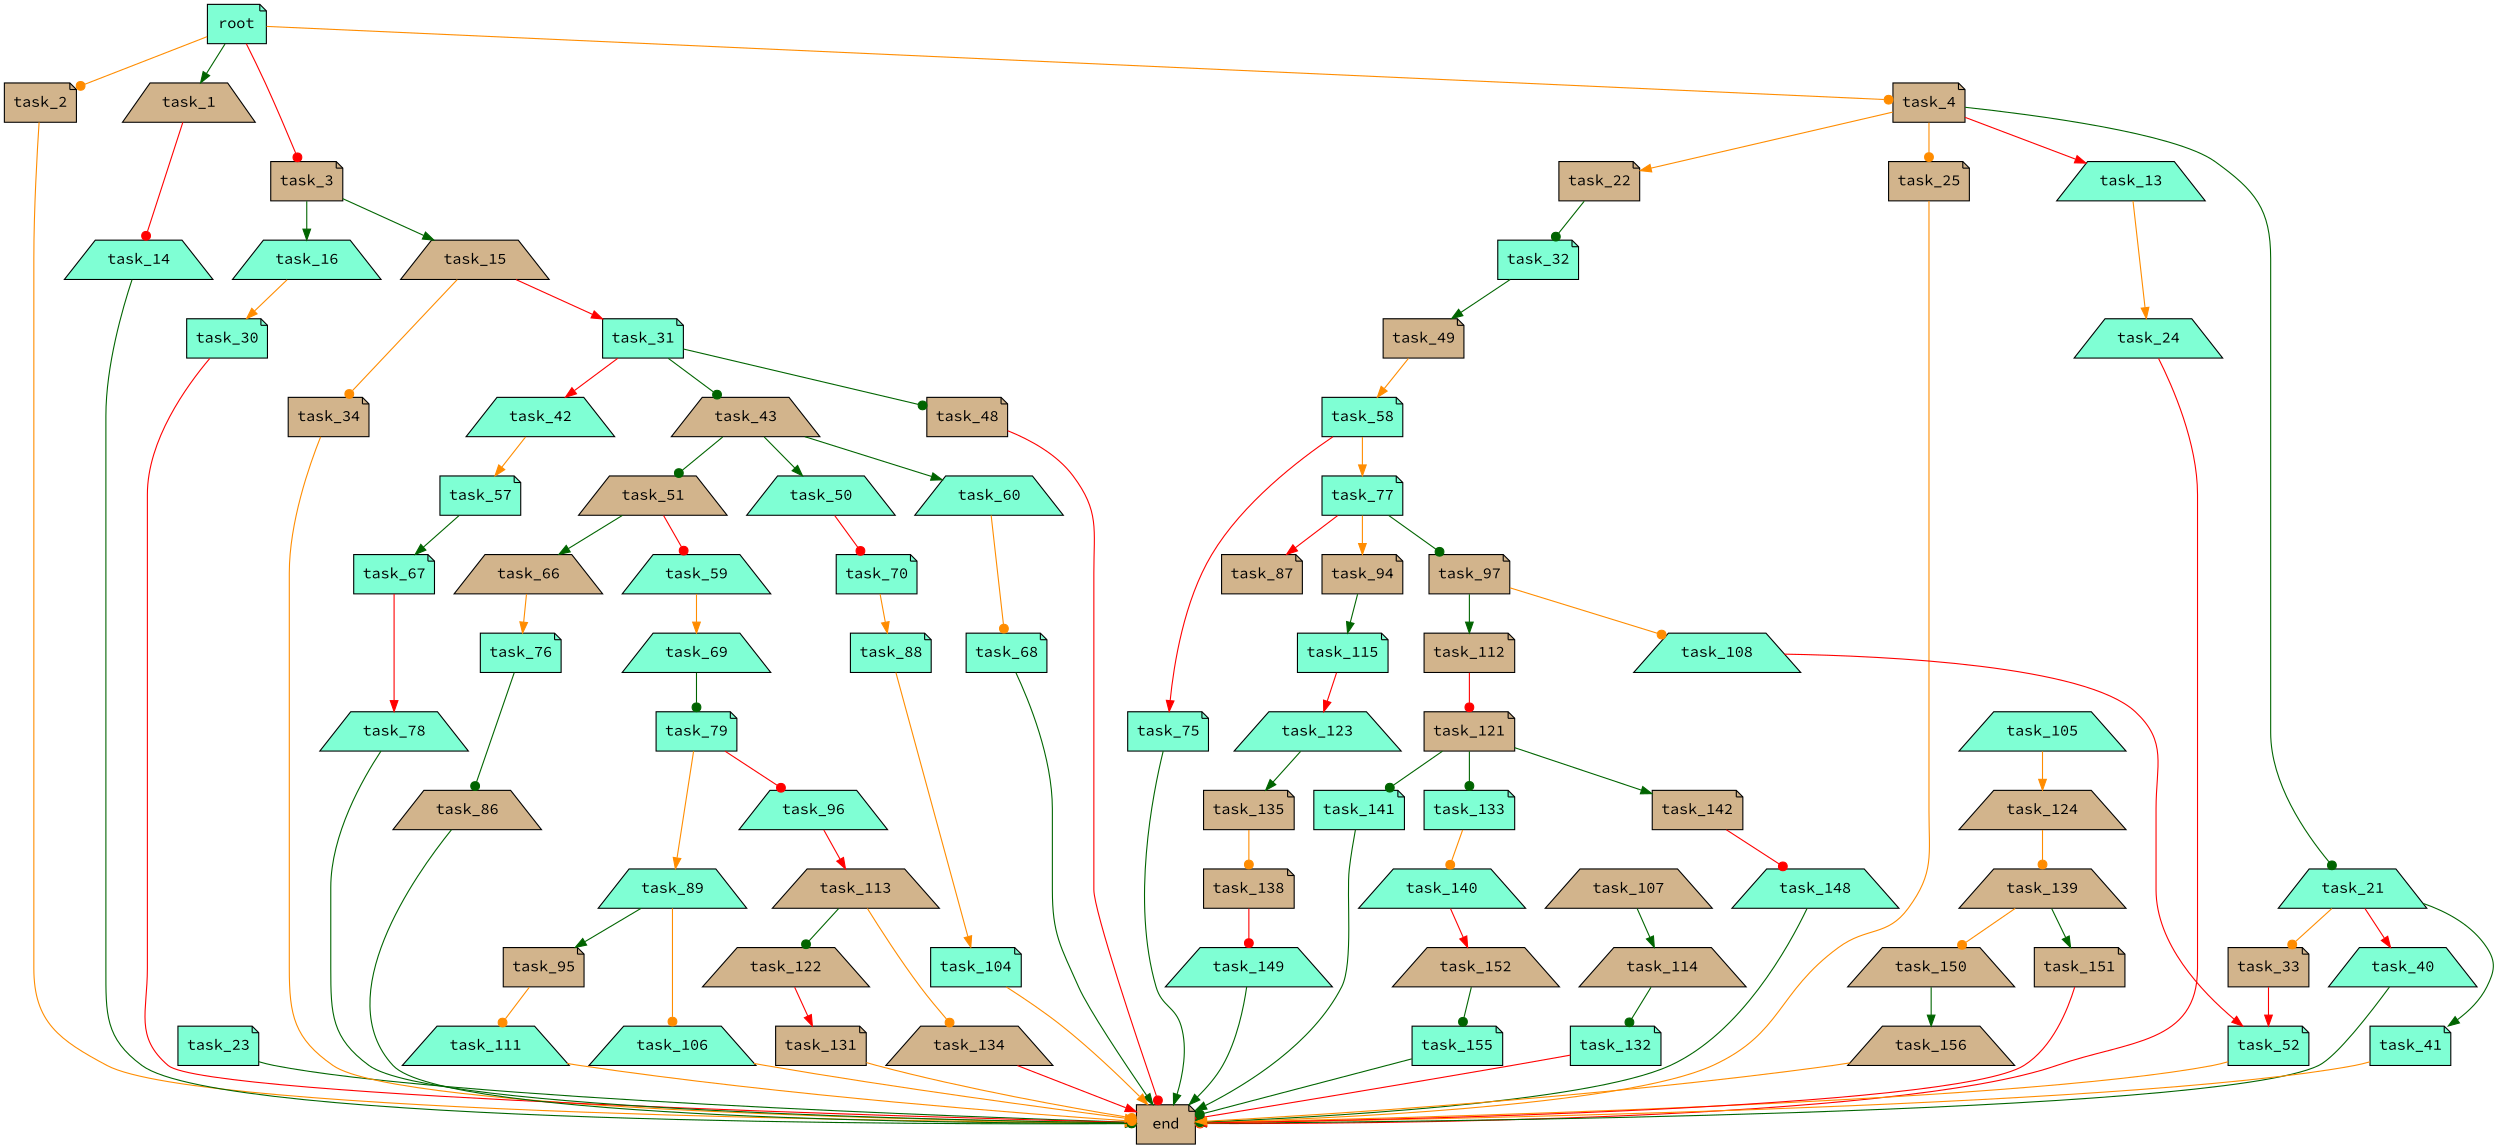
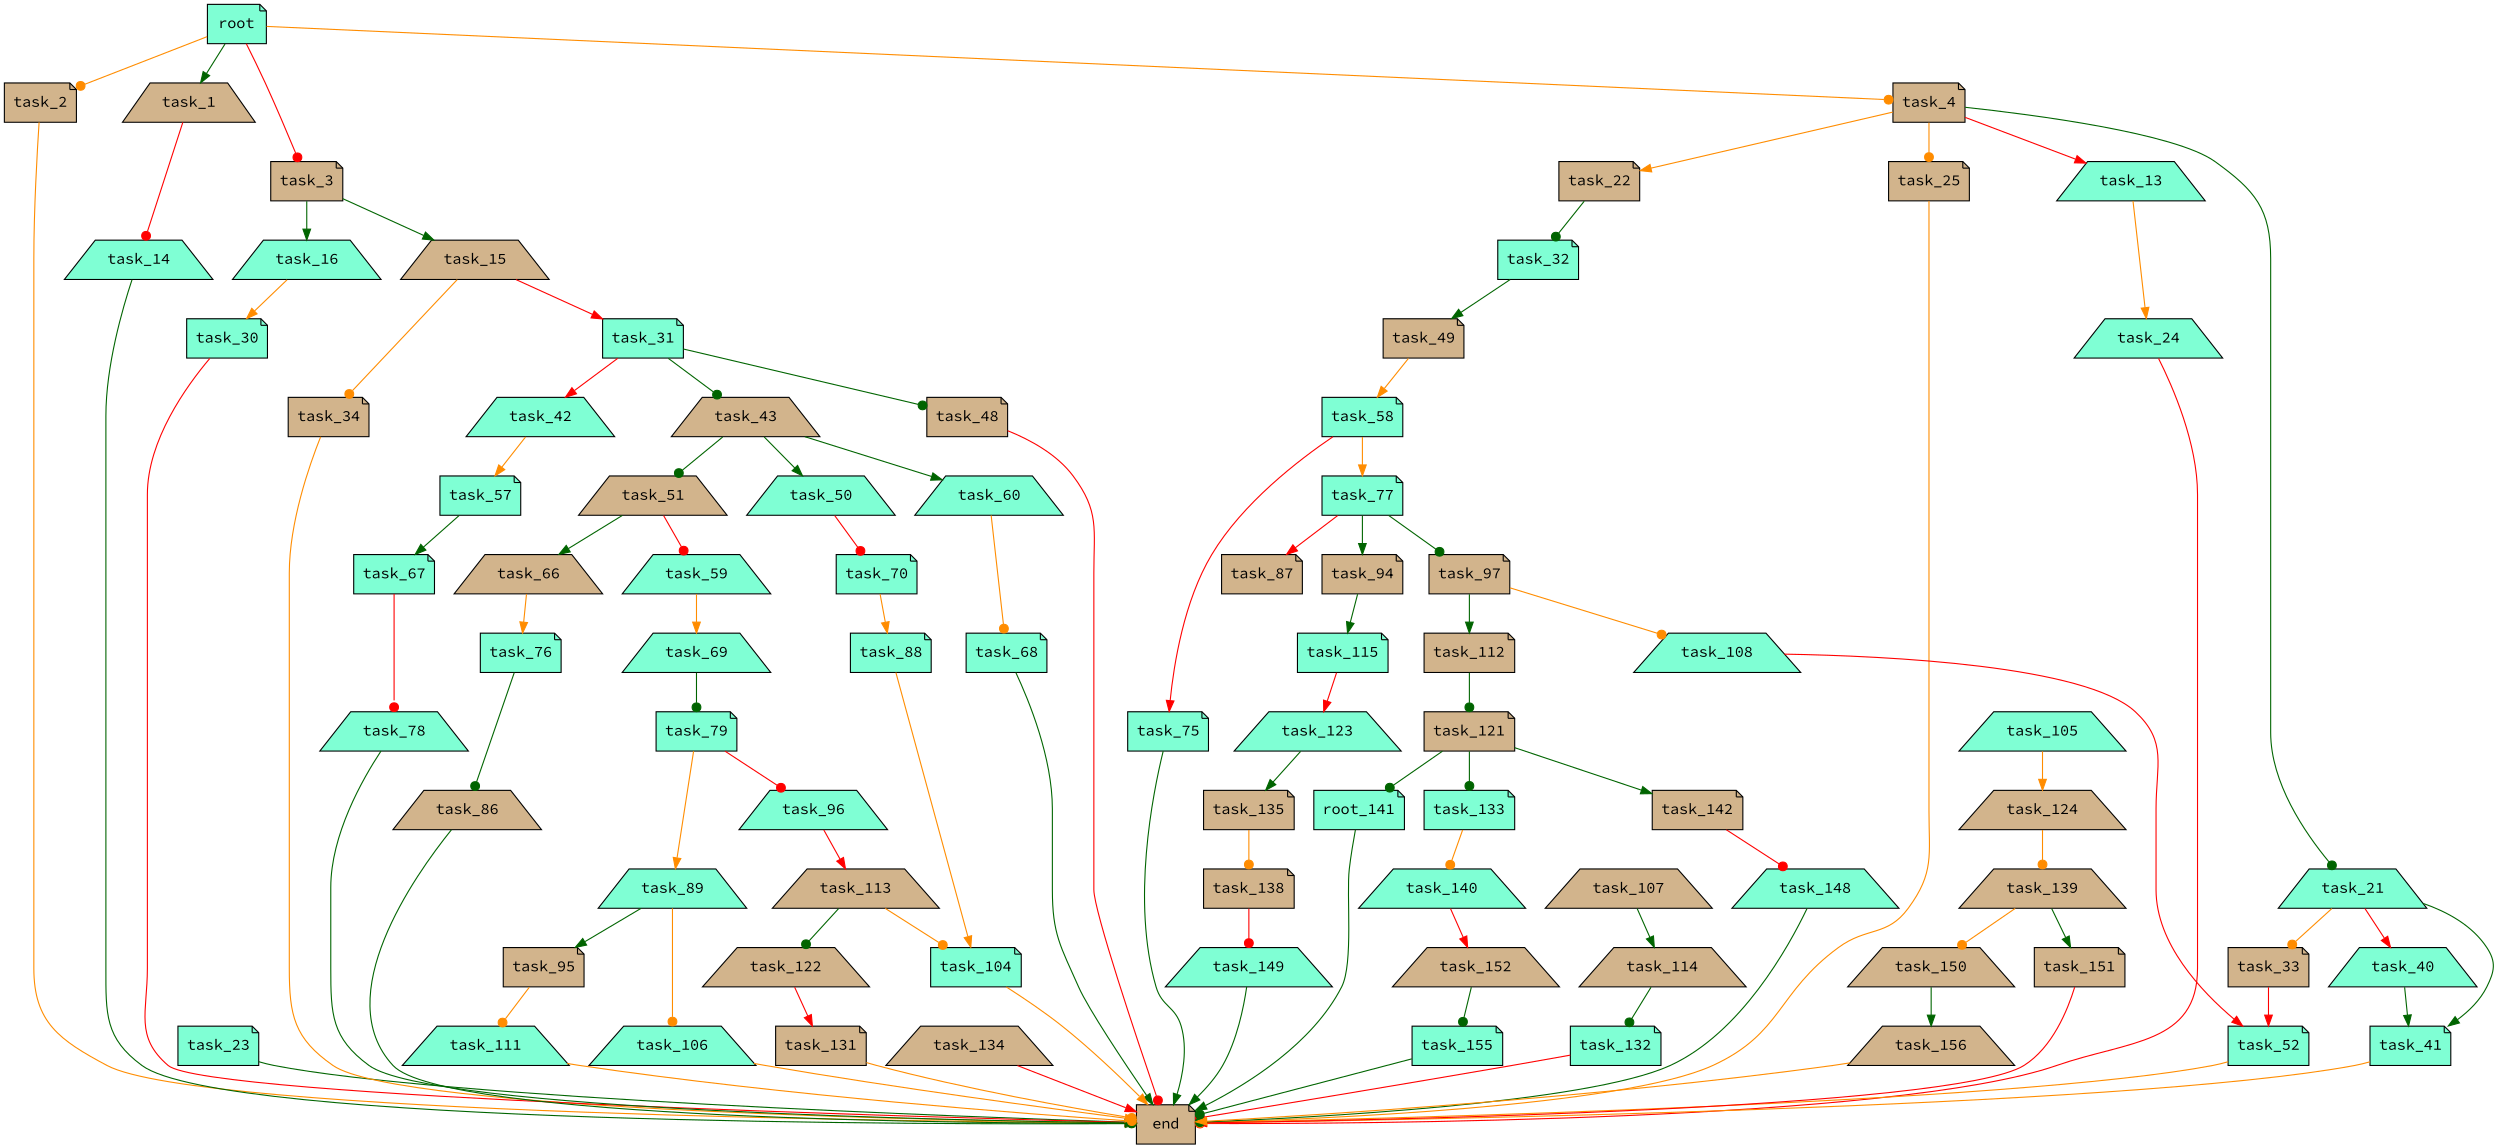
edge "task_77" -> "task_94": color darkorange -> darkgreen
edge "task_67" -> "task_78": arrowhead normal -> dot
edge "task_112" -> "task_121": color red -> darkgreen
node "task_141": label "task_141" -> "root_141"
edge "task_113" -> "task_134": now "task_113" -> "task_104"
edge "task_78" -> "end": arrowhead dot -> normal
edge "task_30" -> "end": arrowhead dot -> normal
edge "task_40" -> "end": now "task_40" -> "task_41"
